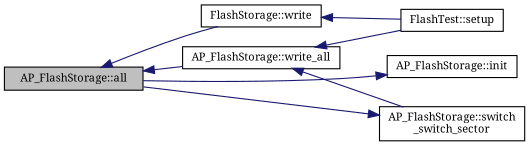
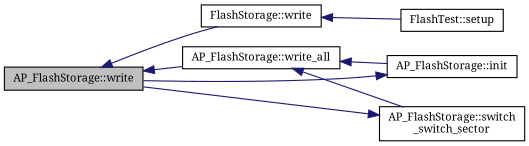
edge "FlashTest::setup" -> "AP_FlashStorage::write_all": now "AP_FlashStorage::init" -> "AP_FlashStorage::write_all"
node "AP_FlashStorage::all": label "AP_FlashStorage::all" -> "AP_FlashStorage::write"
